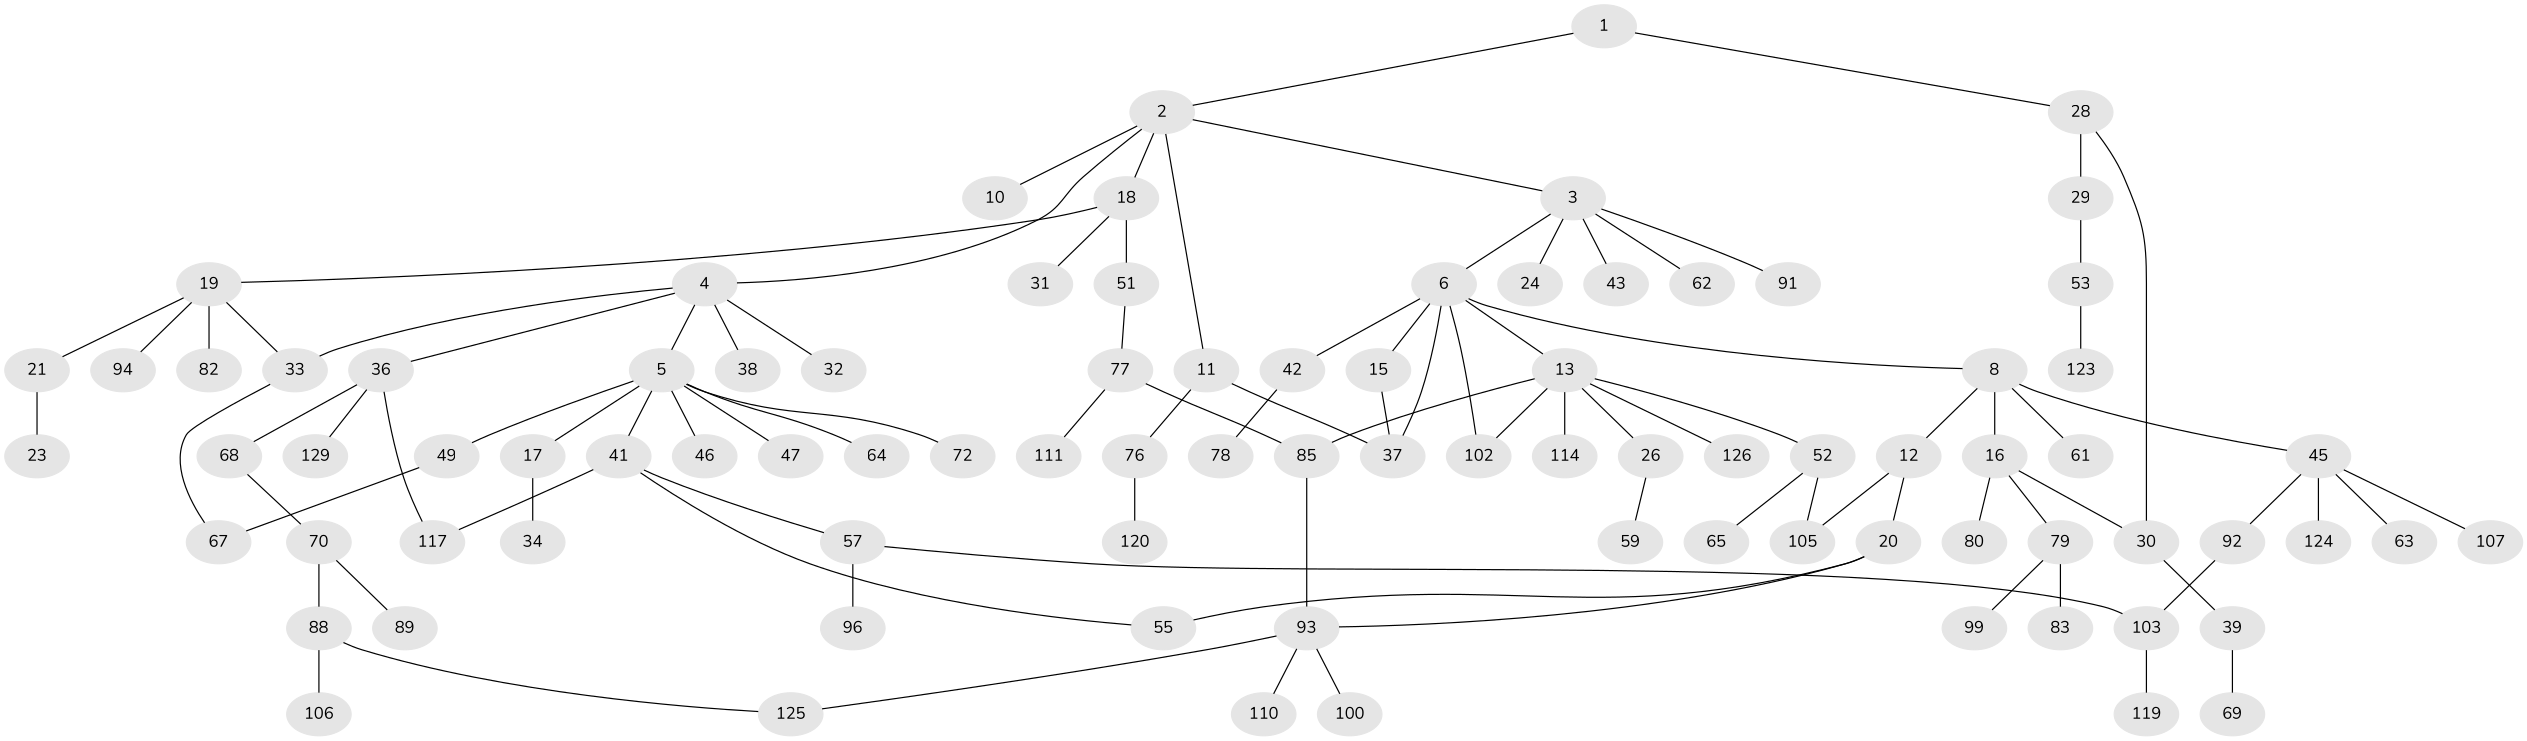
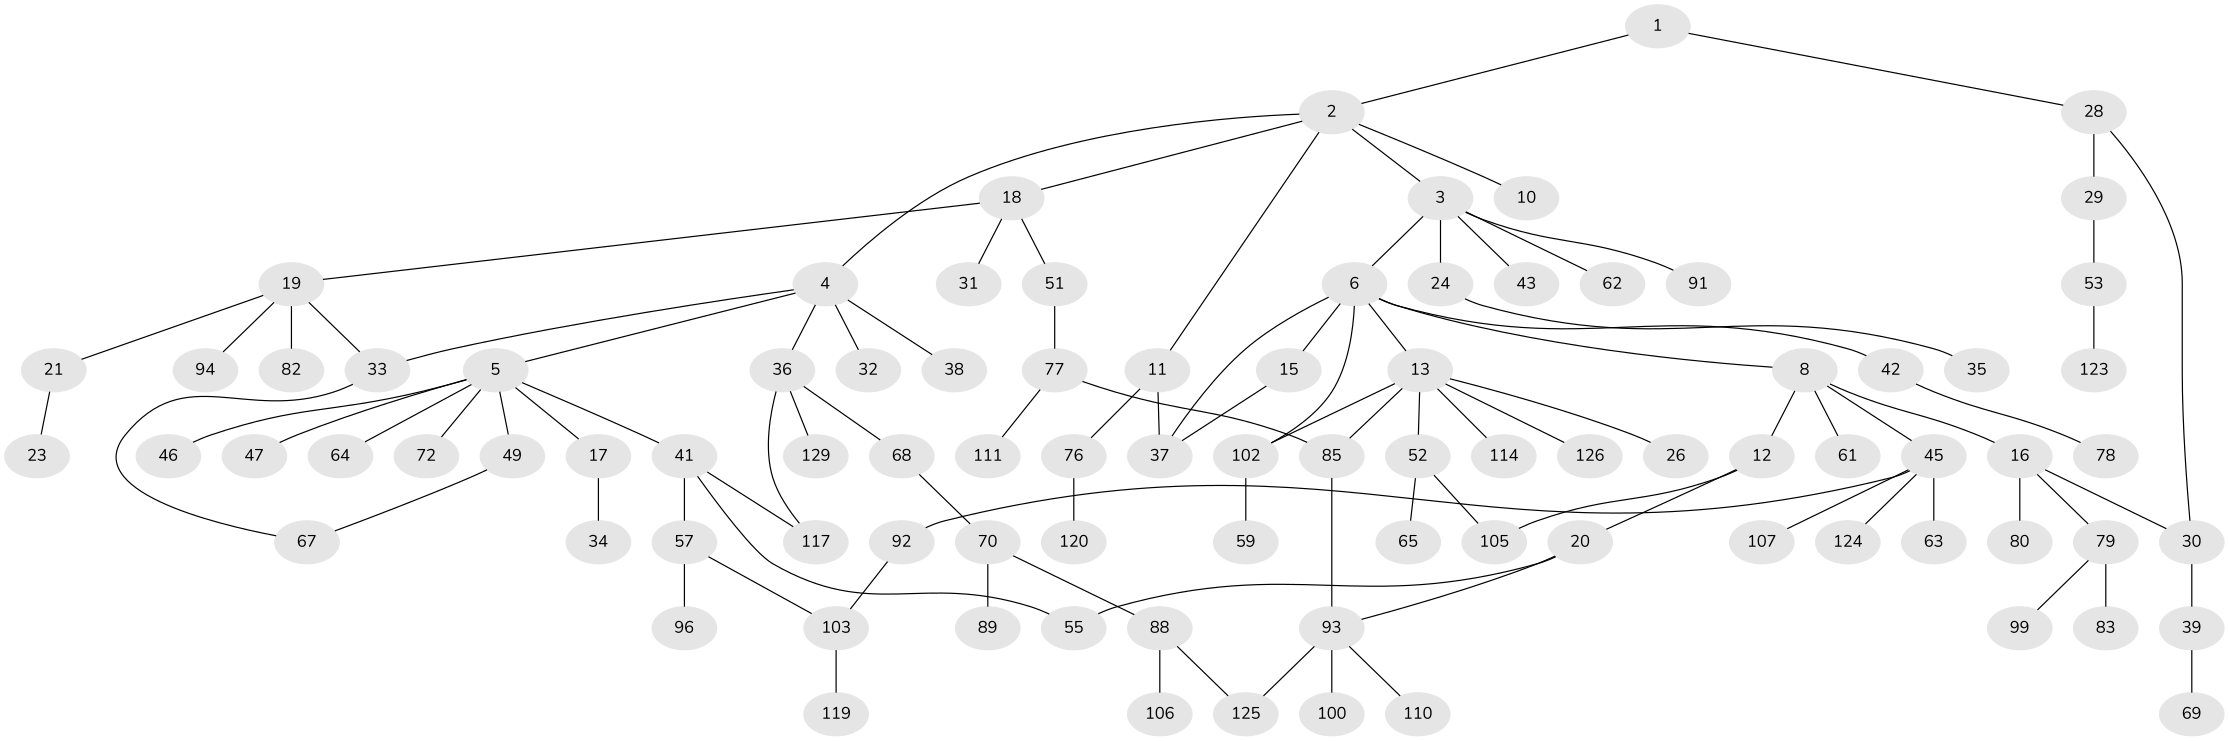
node "35": added
edge "26" -- "59": now "102" -- "59"
